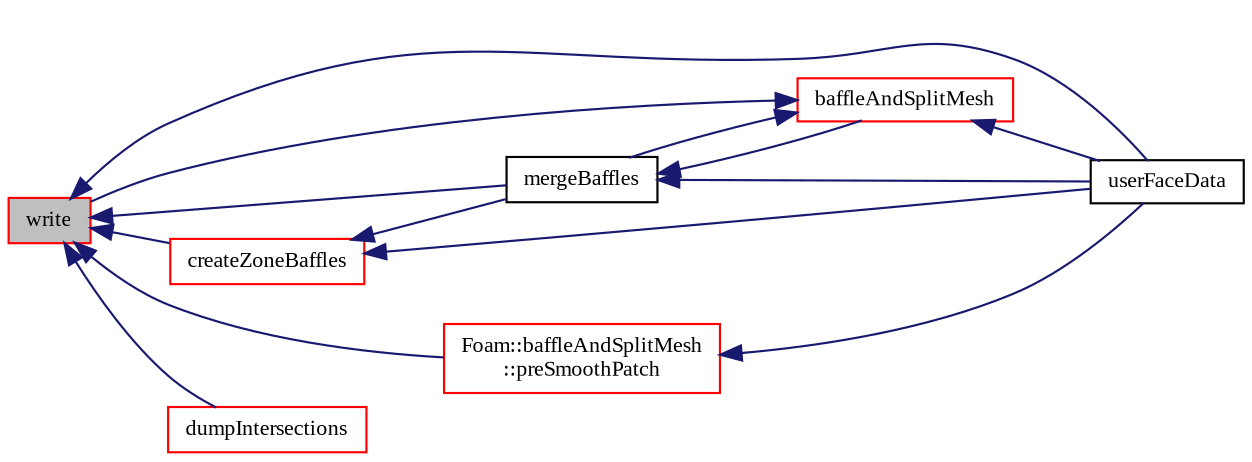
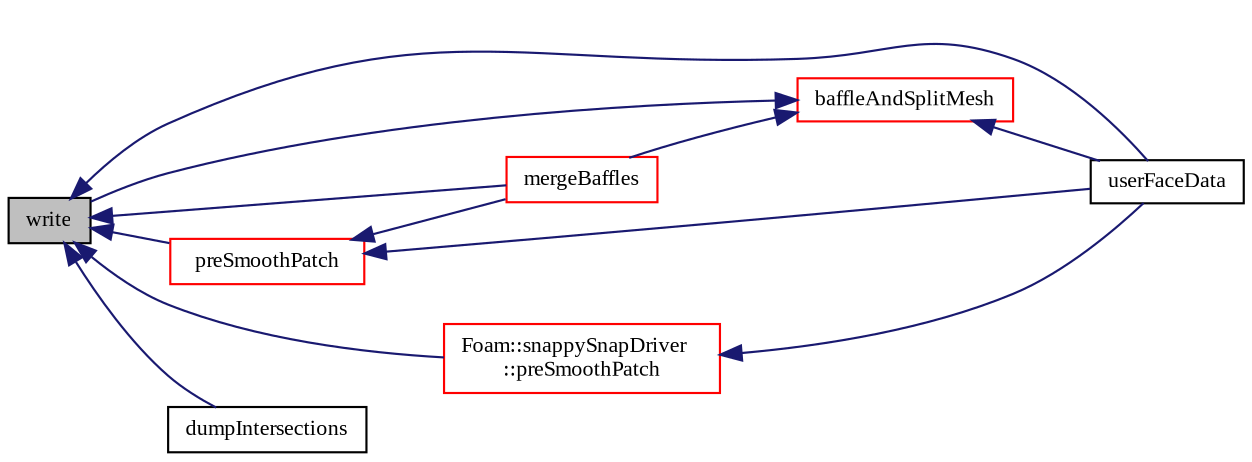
edge "baffleAndSplitMesh" -> "mergeBaffles": removed
node "mergeBaffles": color black -> red
edge "userFaceData" -> "mergeBaffles": removed
node "write": color red -> black
node "createZoneBaffles": label "createZoneBaffles" -> "preSmoothPatch"
node "Foam::baffleAndSplitMesh ::preSmoothPatch": label "Foam::baffleAndSplitMesh ::preSmoothPatch" -> "Foam::snappySnapDriver ::preSmoothPatch"
node "dumpIntersections": color red -> black
